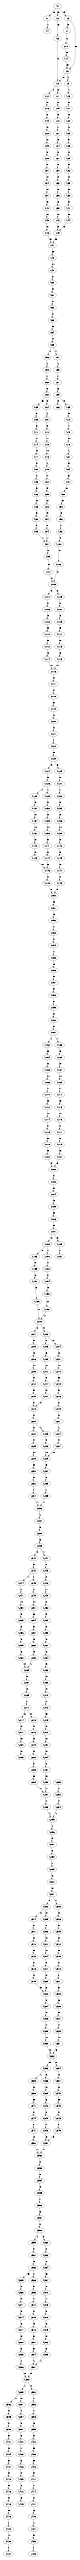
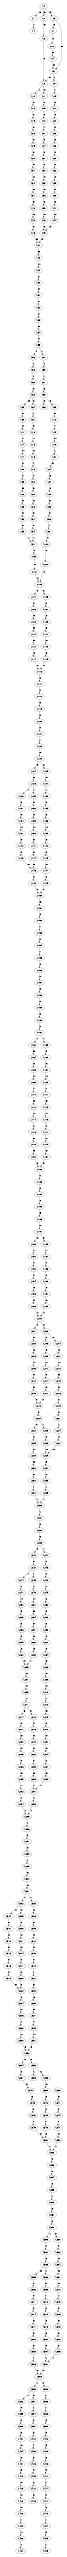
edge "S188" -> "S193": now "S191" -> "S193"
node "S286": added
edge "S335" -> "S338": removed, label "K"
